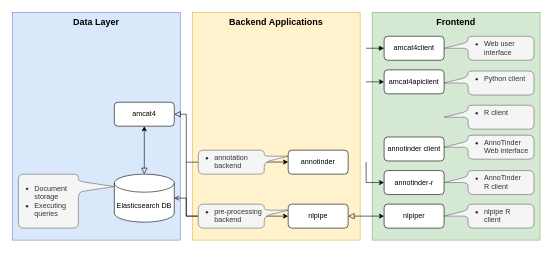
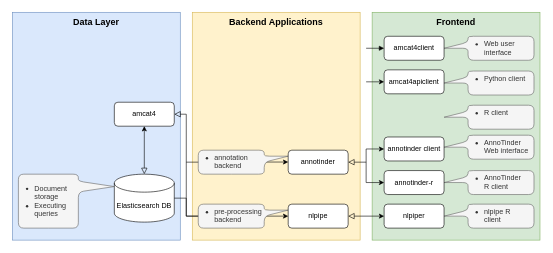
edge "annotinder client" -- "annotinder": added
edge "pre-processing backend" -> "Elasticsearch DB": arrowhead open -> none
